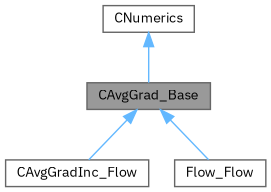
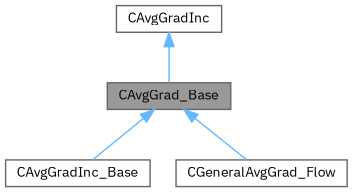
node "CNumerics": label "CNumerics" -> "CAvgGradInc"
node "CAvgGradInc_Flow": label "CAvgGradInc_Flow" -> "CAvgGradInc_Base"
node "Flow_Flow": label "Flow_Flow" -> "CGeneralAvgGrad_Flow"
